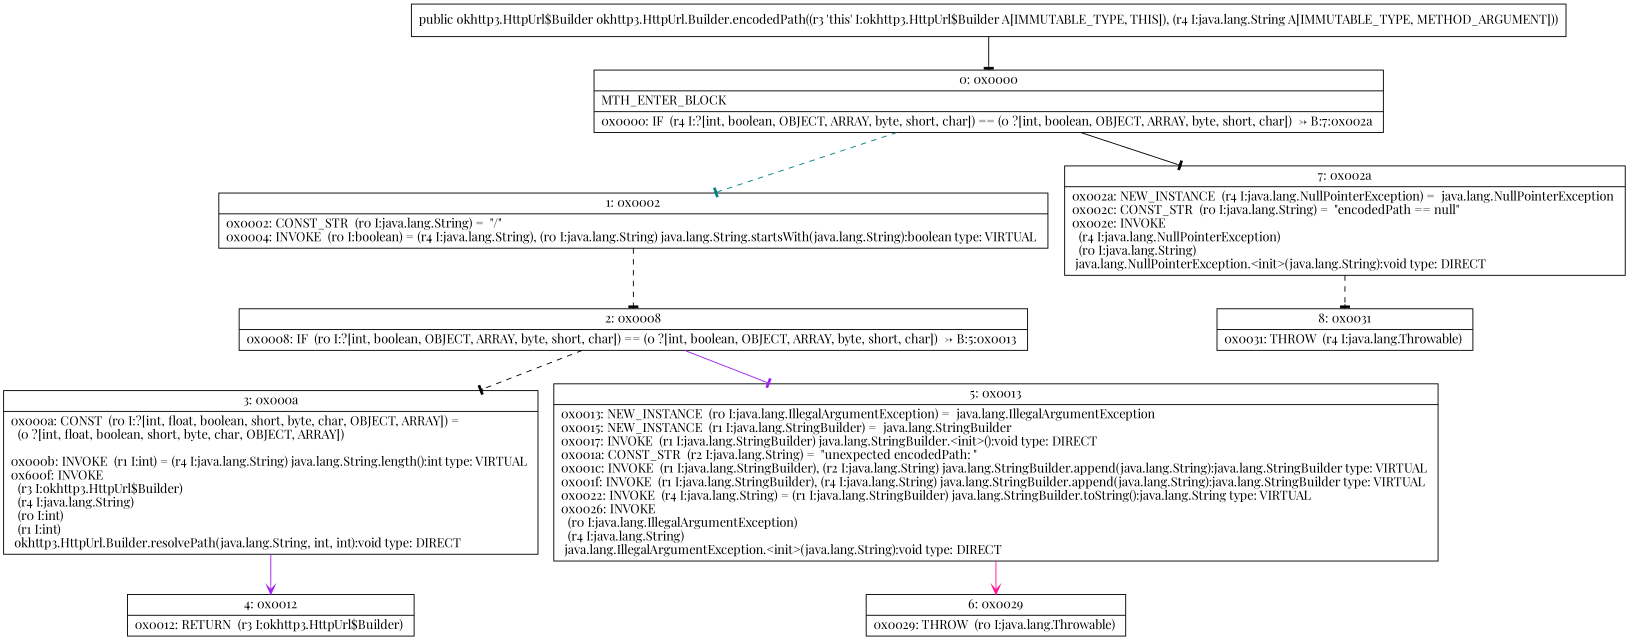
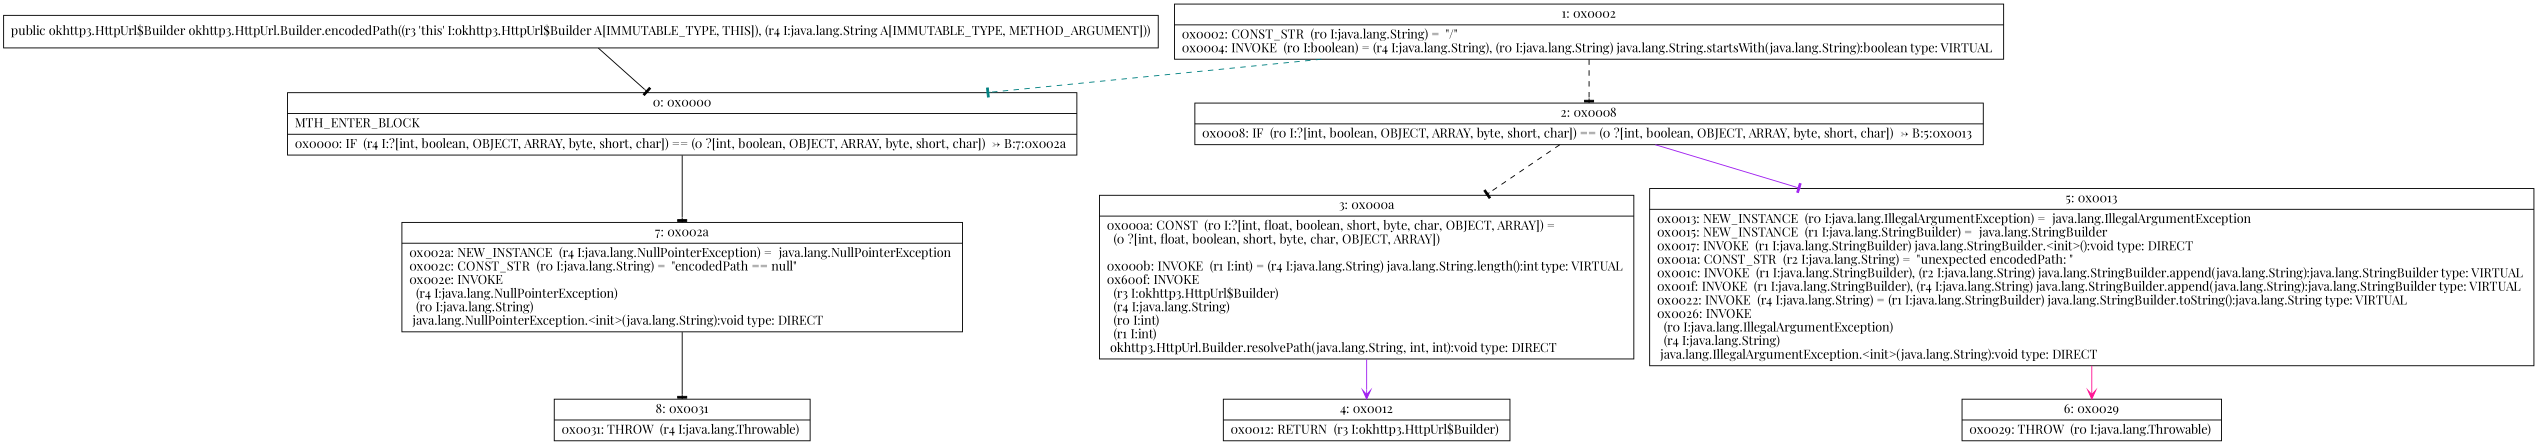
edge "0: 0x0000" -> "1: 0x0002": reversed
edge "7: 0x002a" -> "8: 0x0031": style dashed -> solid
